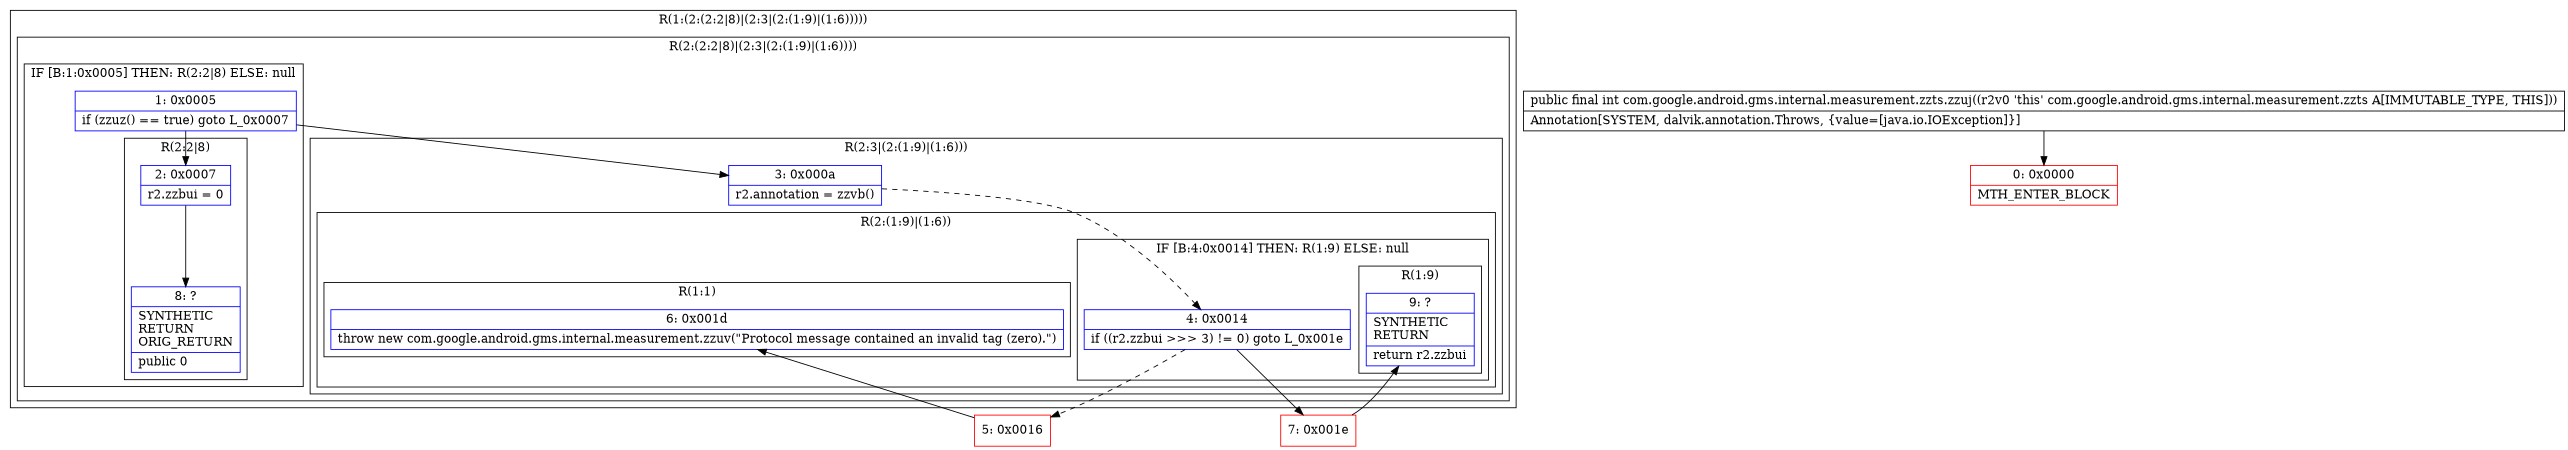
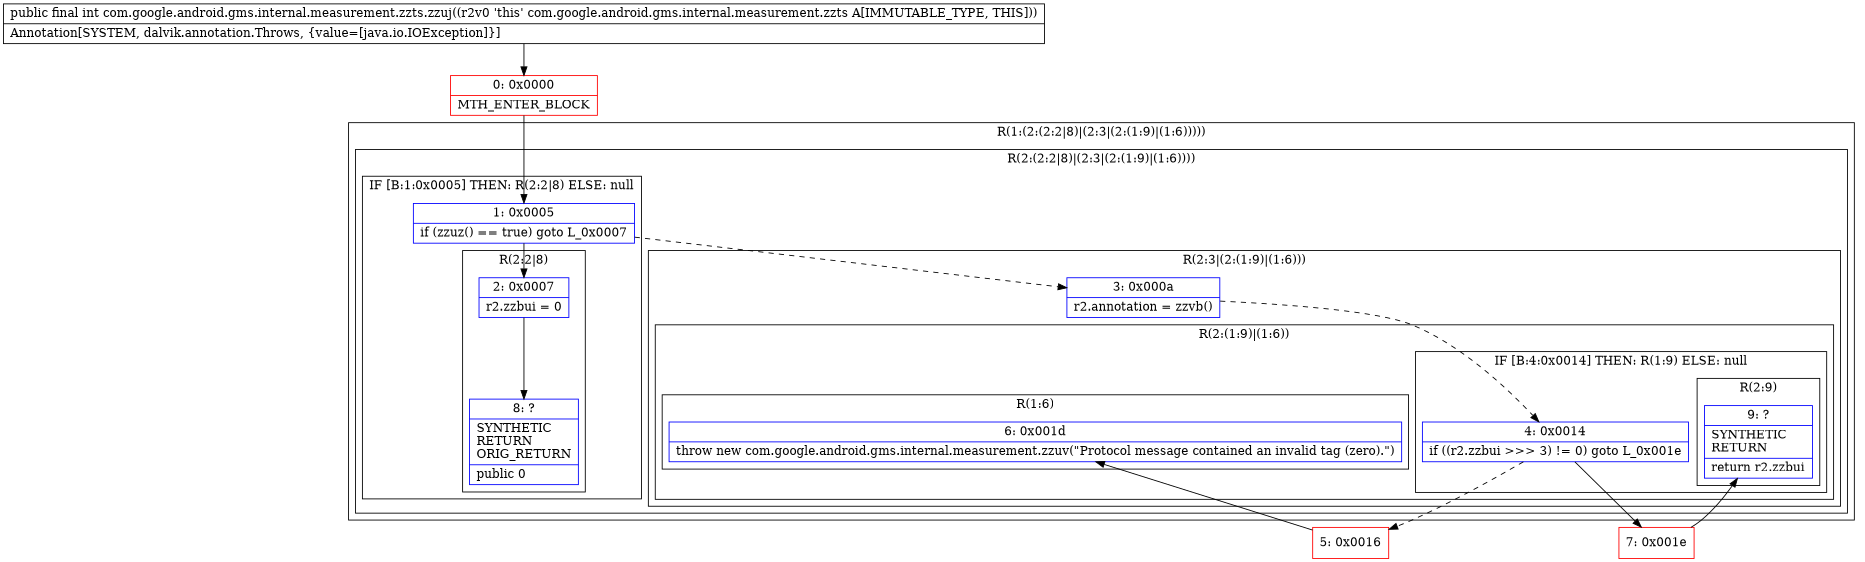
edge "1: 0x0005" -> "3: 0x000a": style solid -> dashed
edge "0: 0x0000" -> "1: 0x0005": added
cluster "R(1:9)": label "R(1:9)" -> "R(2:9)"
cluster "R(1:1)": label "R(1:1)" -> "R(1:6)"
